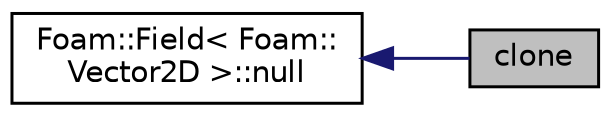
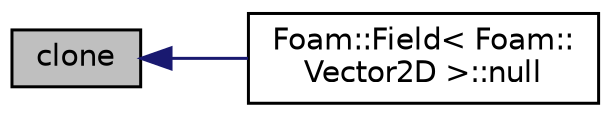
edge "clone" -> "Foam::Field< Foam:: Vector2D >::null": reversed
